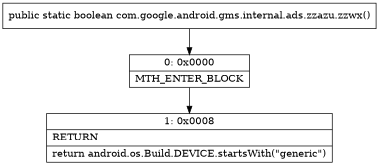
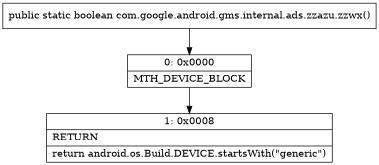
node "0: 0x0000": text "MTH_ENTER_BLOCK" -> "MTH_DEVICE_BLOCK"
